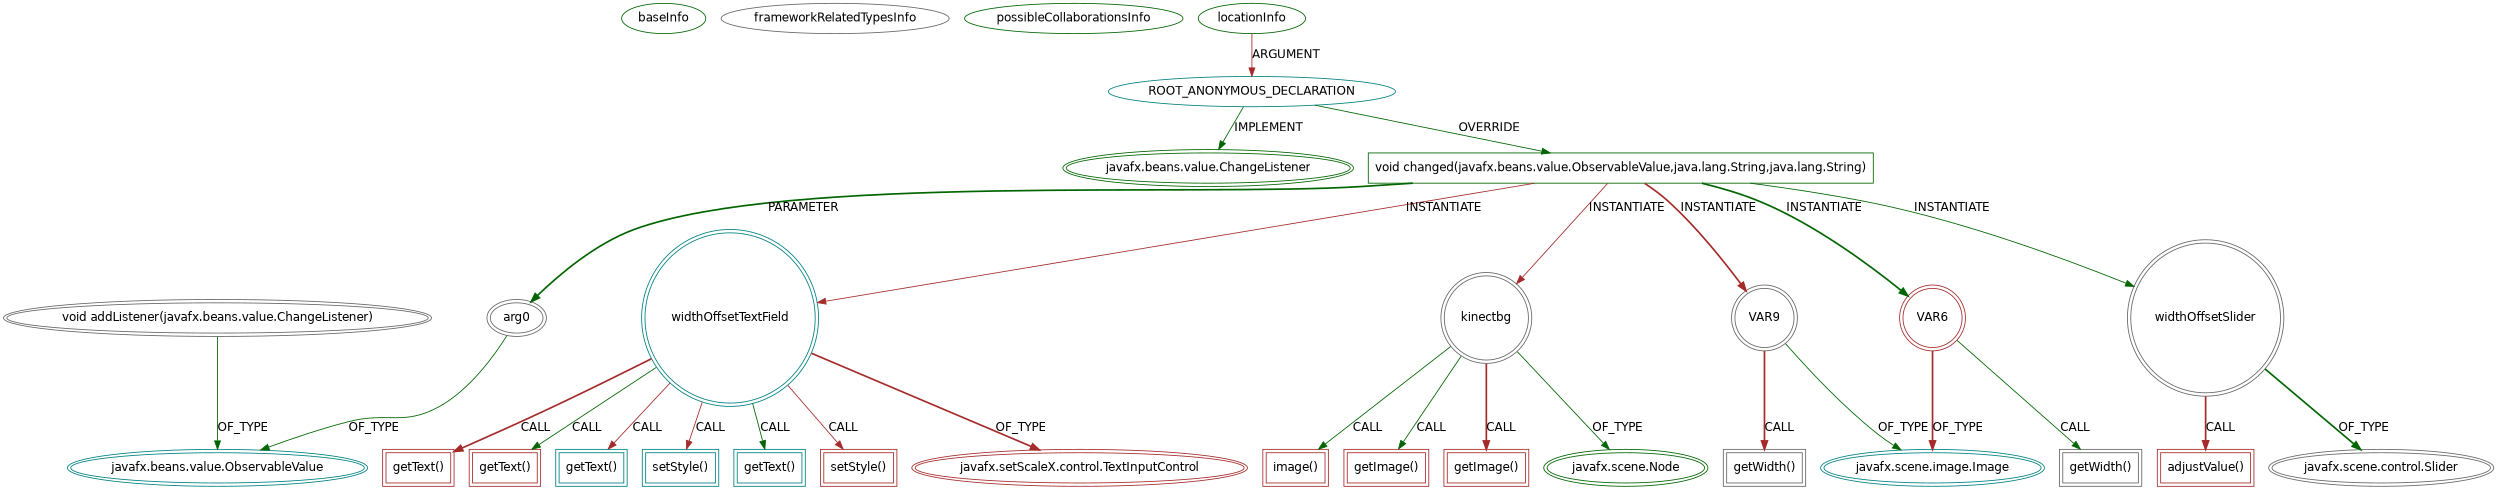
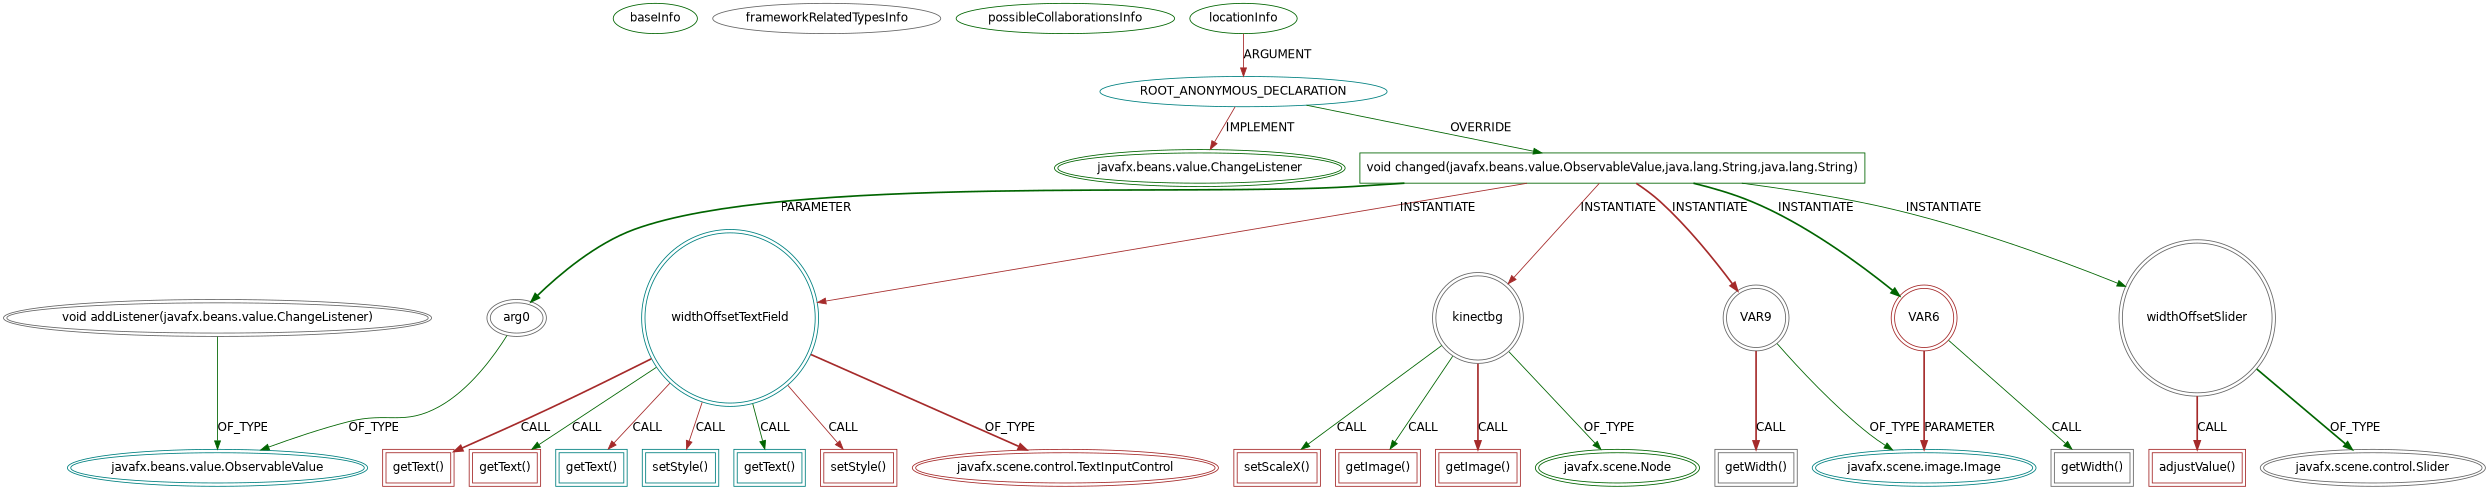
edge "ROOT_ANONYMOUS_DECLARATION" -> "javafx.beans.value.ChangeListener": color darkgreen -> brown
edge "VAR6" -> "javafx.scene.image.Image": label "OF_TYPE" -> "PARAMETER"
node "javafx.setScaleX.control.TextInputControl": label "javafx.setScaleX.control.TextInputControl" -> "javafx.scene.control.TextInputControl"
node "image()": label "image()" -> "setScaleX()"
